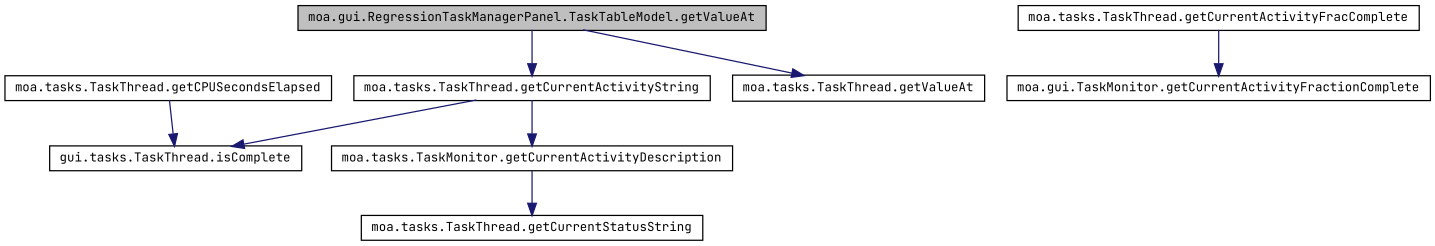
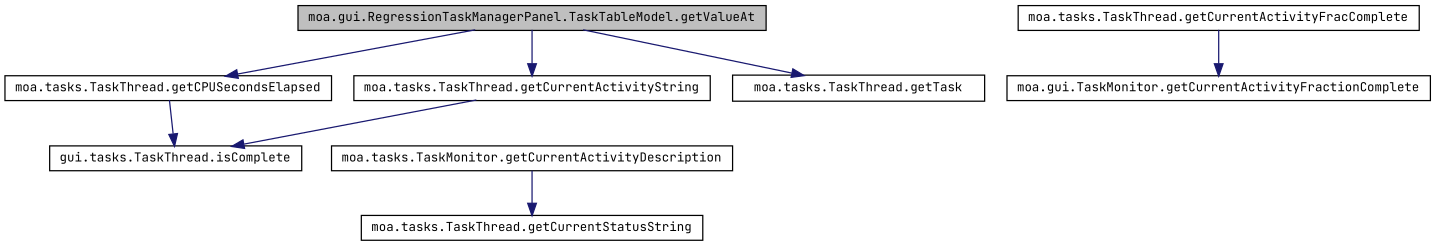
edge "moa.gui.RegressionTaskManagerPanel.TaskTableModel.getValueAt" -> "moa.tasks.TaskThread.getCPUSecondsElapsed": added
node "moa.tasks.TaskThread.getValueAt": label "moa.tasks.TaskThread.getValueAt" -> "moa.tasks.TaskThread.getTask"
edge "moa.tasks.TaskThread.getCurrentActivityString" -> "moa.tasks.TaskMonitor.getCurrentActivityDescription": removed
